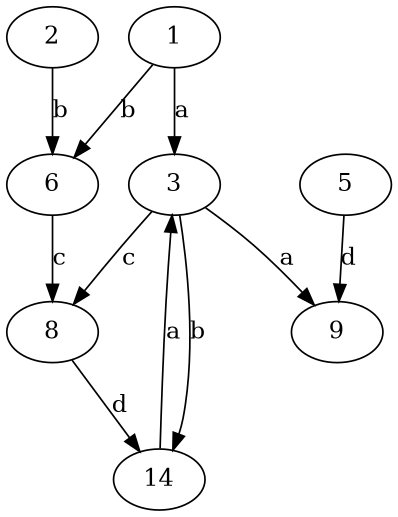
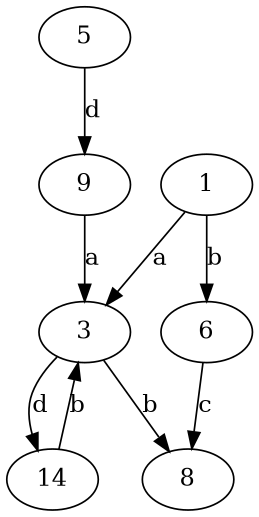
node "2": removed
edge "3" -> "9": reversed
edge "3" -> "8": label "c" -> "b"
edge "14" -> "3": label "a" -> "b"
edge "3" -> "14": label "b" -> "d"
edge "8" -> "14": removed, label "d"
